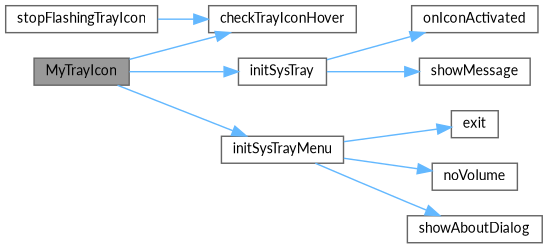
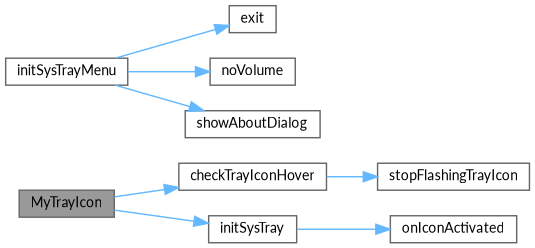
edge "stopFlashingTrayIcon" -> "checkTrayIconHover": reversed
node "showMessage": removed
edge "MyTrayIcon" -> "initSysTrayMenu": removed
